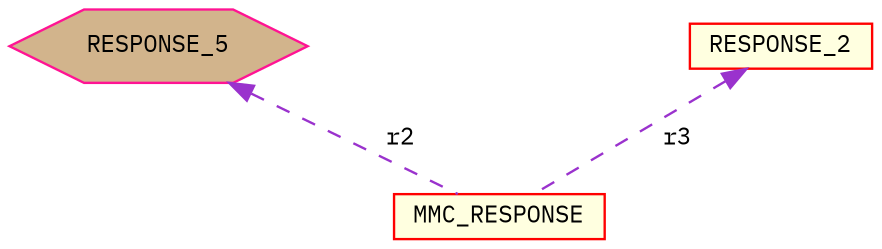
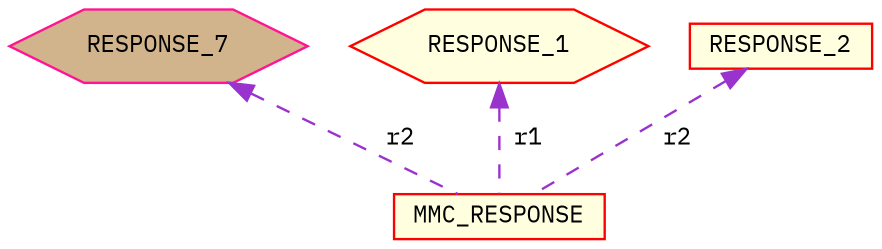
node "RESPONSE_5": label "RESPONSE_5" -> "RESPONSE_7"
node "RESPONSE_1": added
edge "MMC_RESPONSE" -> "RESPONSE_2": label " r3" -> " r2"
